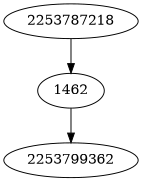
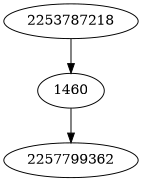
node "1462": label "1462" -> "1460"
node "2253799362": label "2253799362" -> "2257799362"
